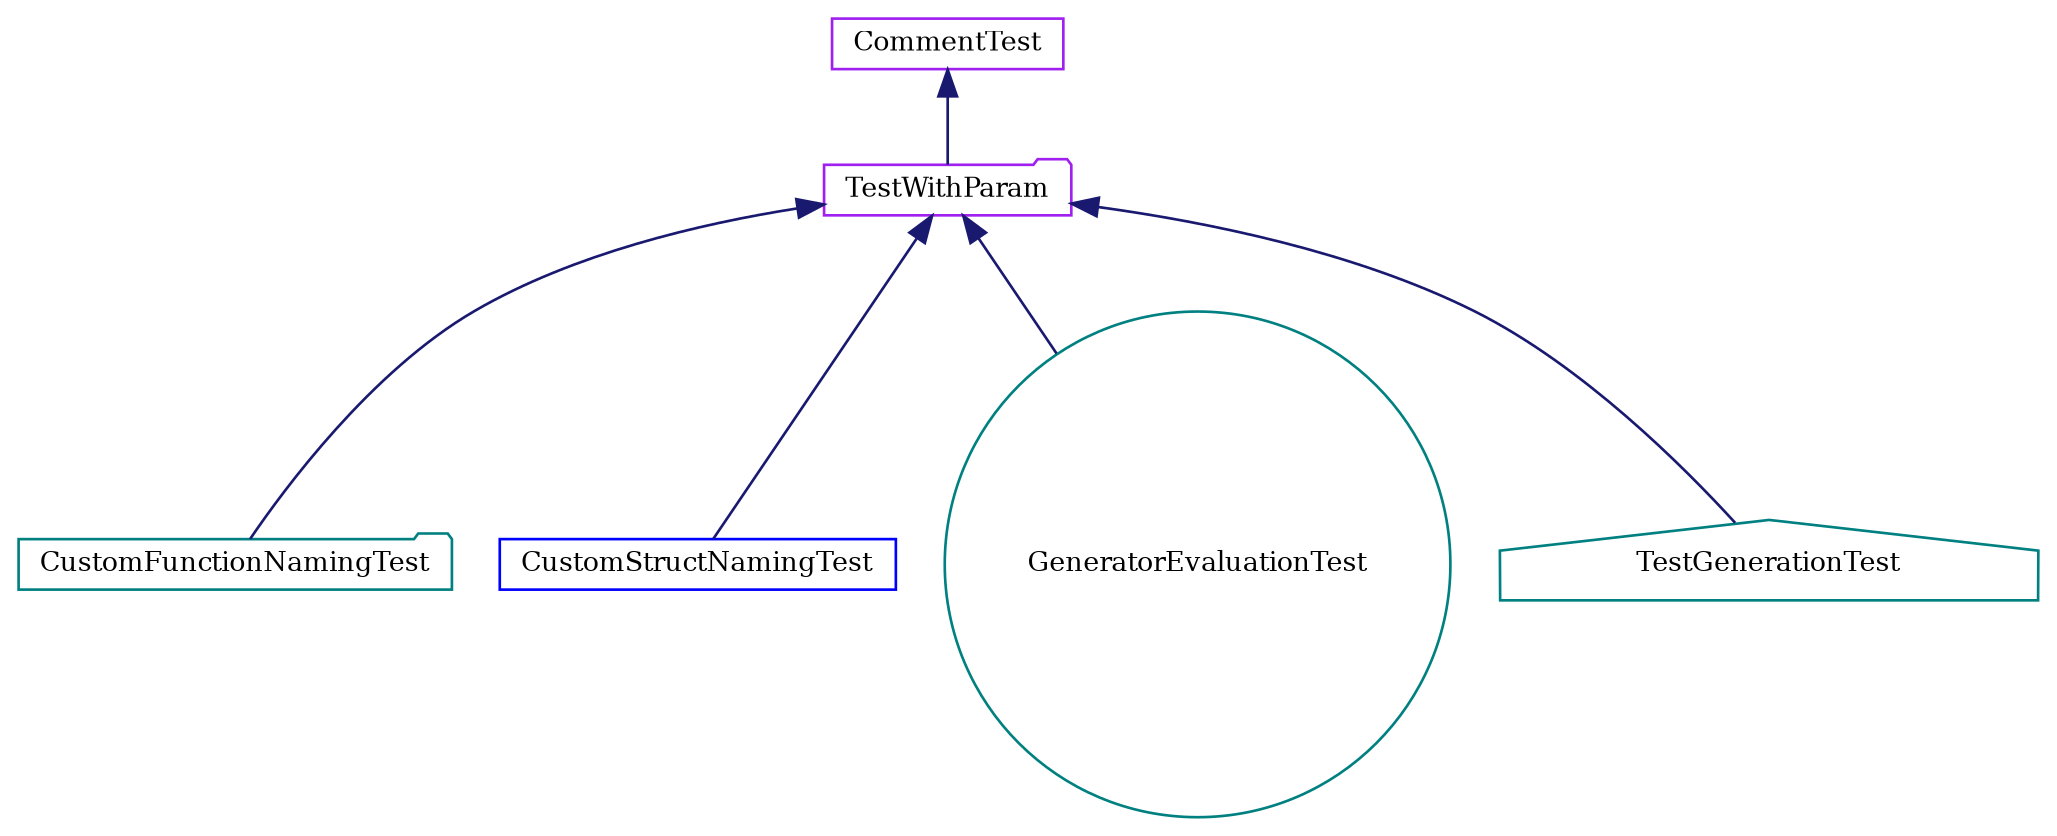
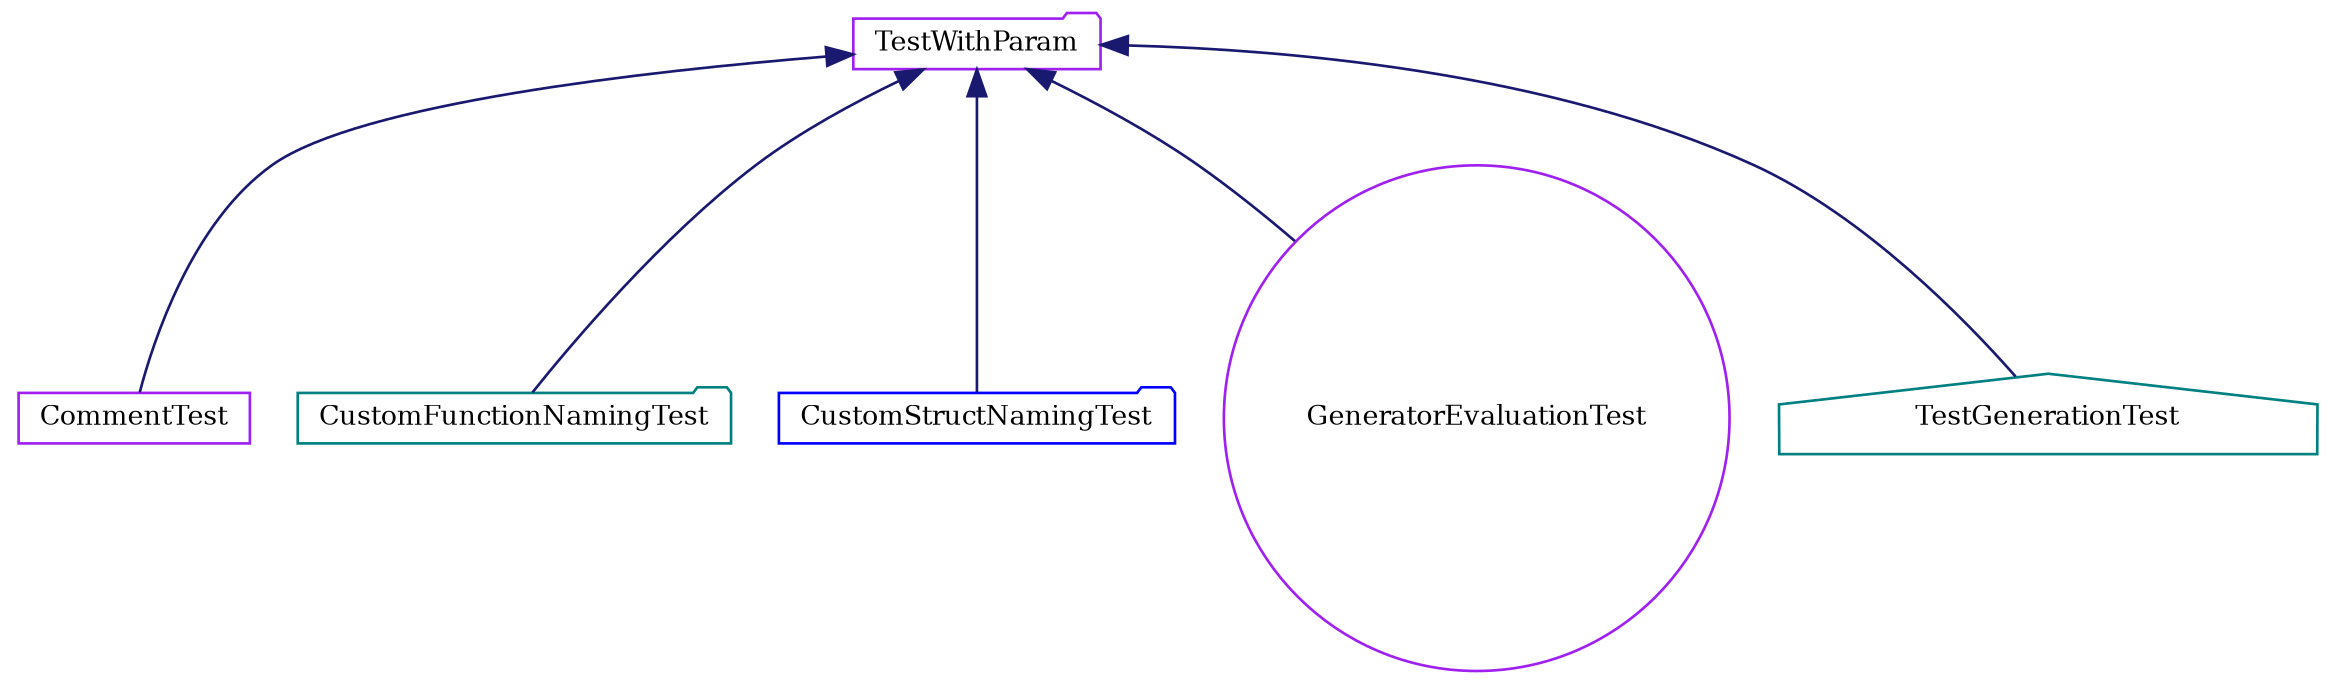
edge "TestWithParam" -> "CommentTest": reversed
node "CustomStructNamingTest": shape box -> folder
node "GeneratorEvaluationTest": color teal -> purple
